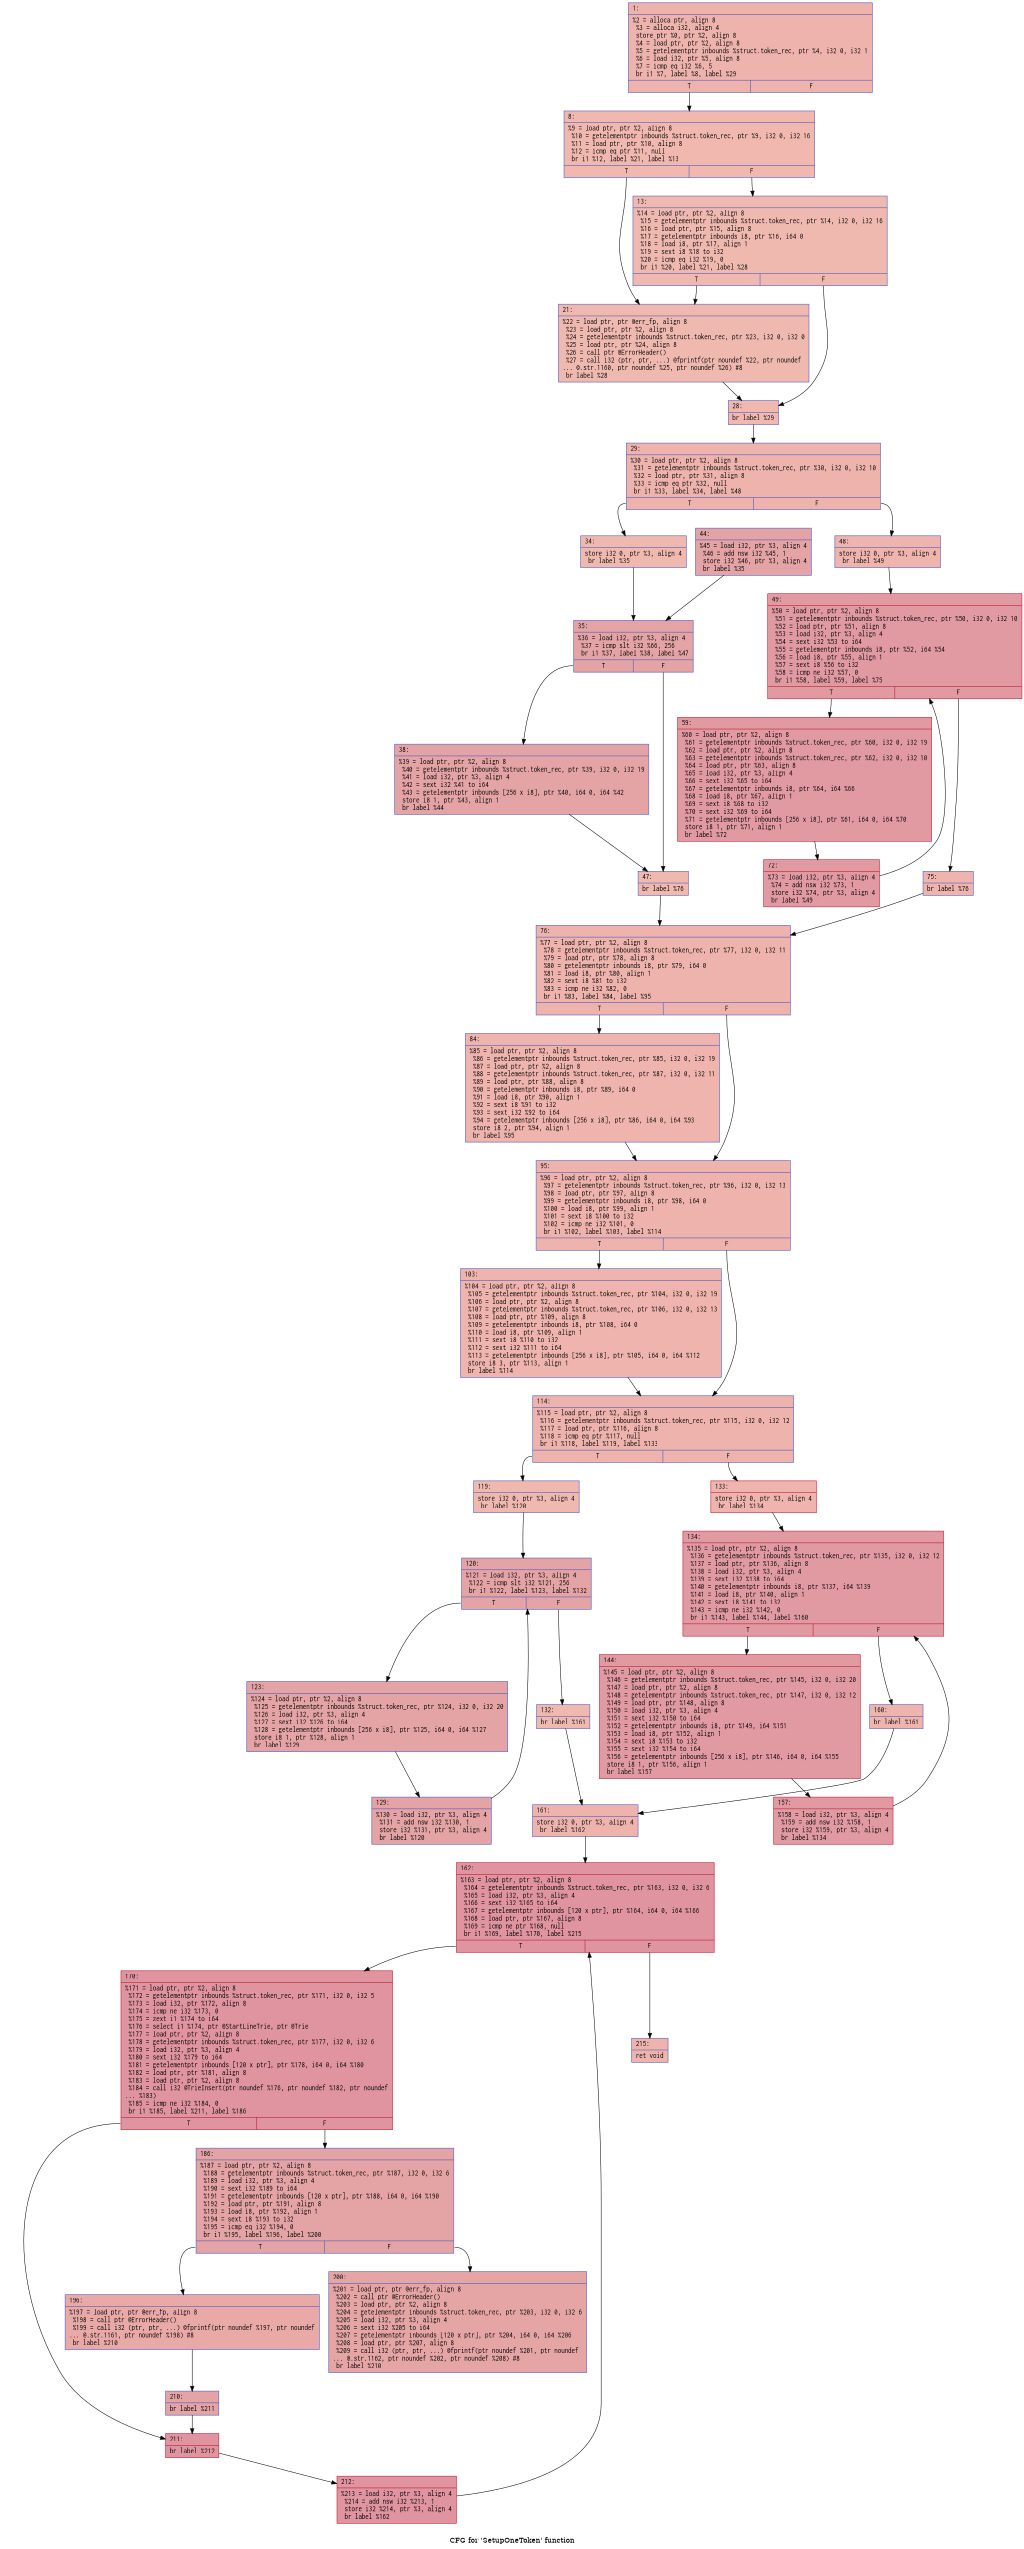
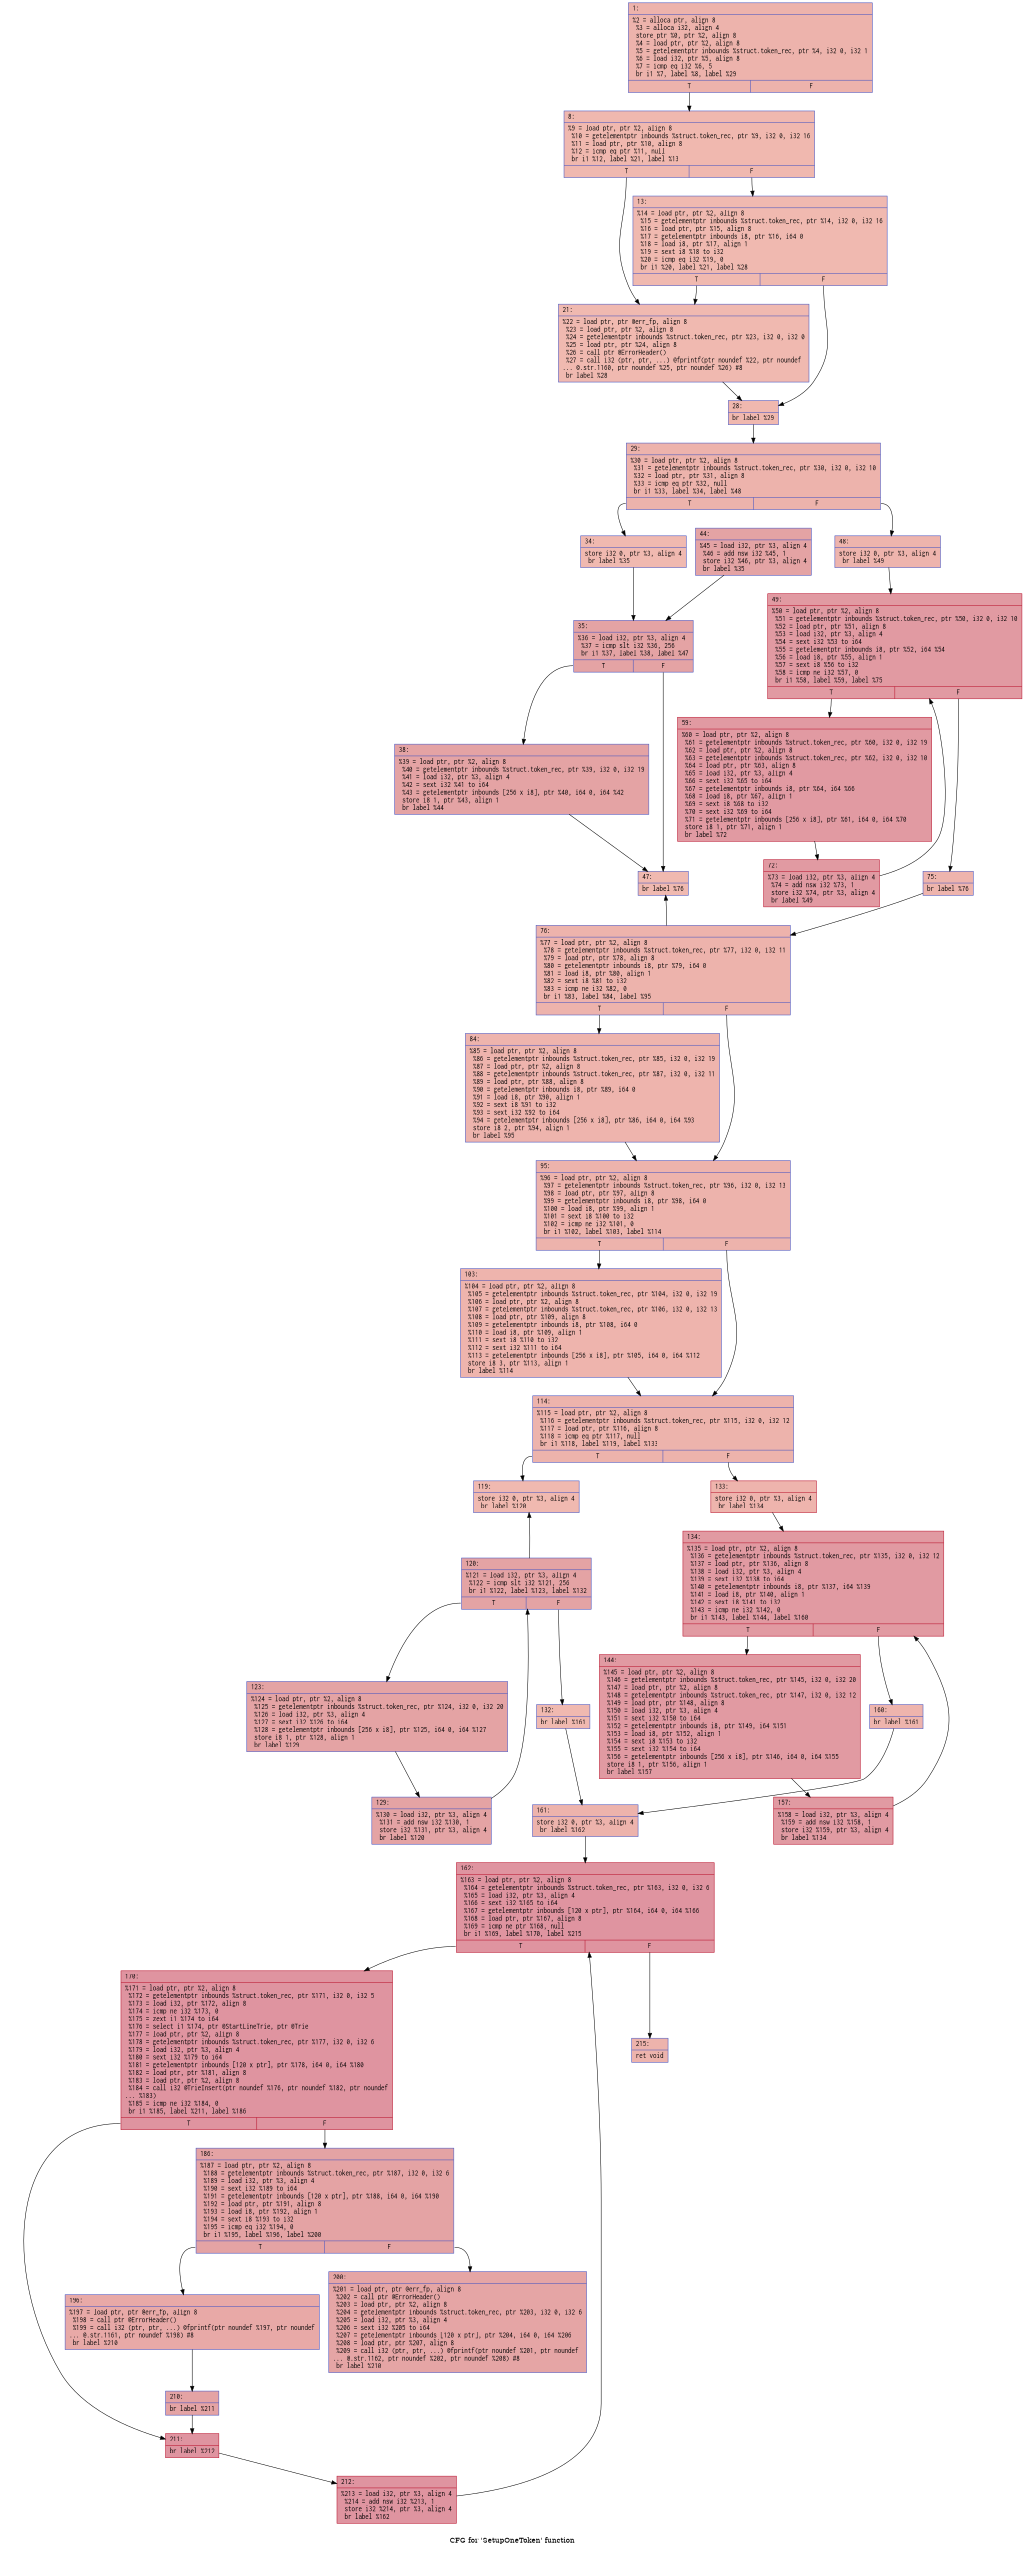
node "35:": text "%37 = icmp slt i32 %66, 256" -> "%37 = icmp slt i32 %36, 256"
edge "47:" -> "76:": reversed
edge "119:" -> "120:": reversed
